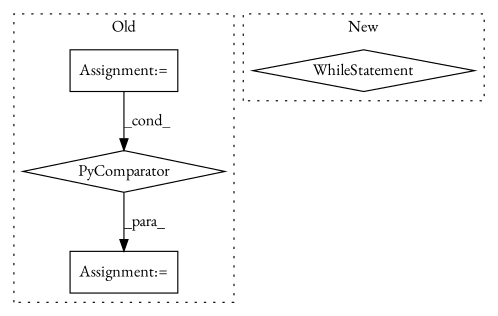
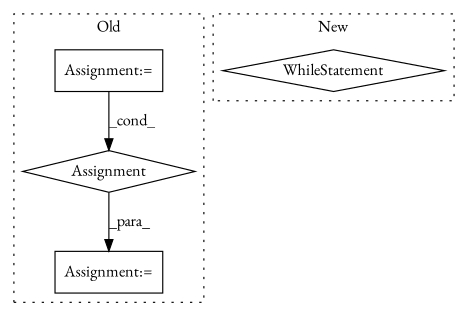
node "PyComparator": label "PyComparator" -> "Assignment"
